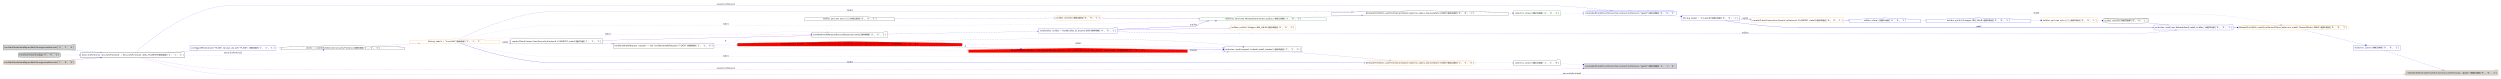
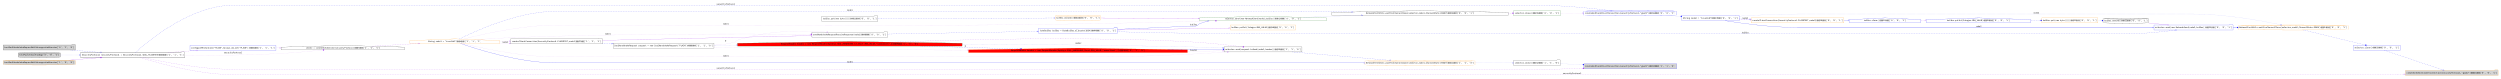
node "buffer.put(new byte(((()@@@11@@@['0', '0', '1']": shape house -> folder
